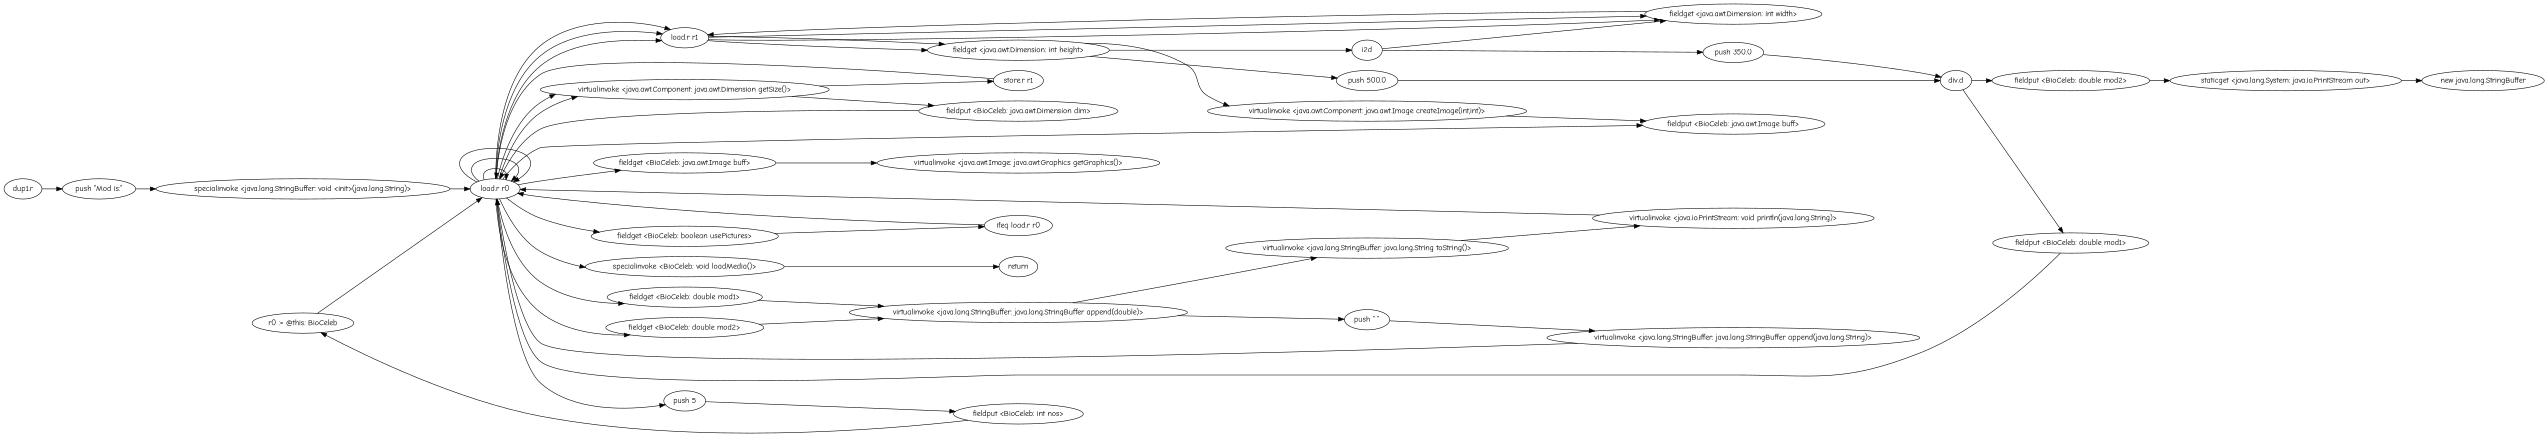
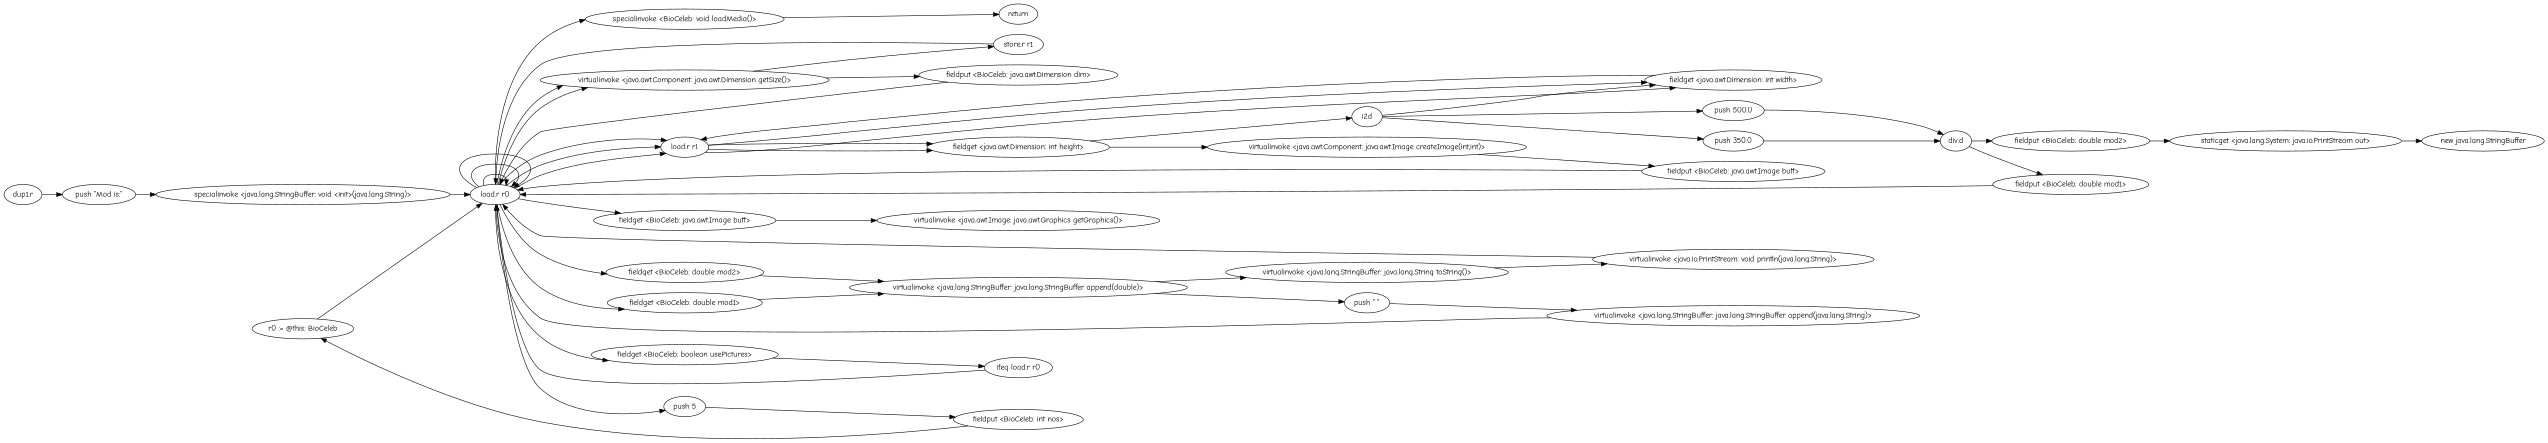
edge "fieldget <java.awt.Dimension: int height>" -> "push 500.0": now "i2d" -> "push 500.0"
edge "load.r r0" -> "fieldput <BioCeleb: java.awt.Image buff>": reversed
